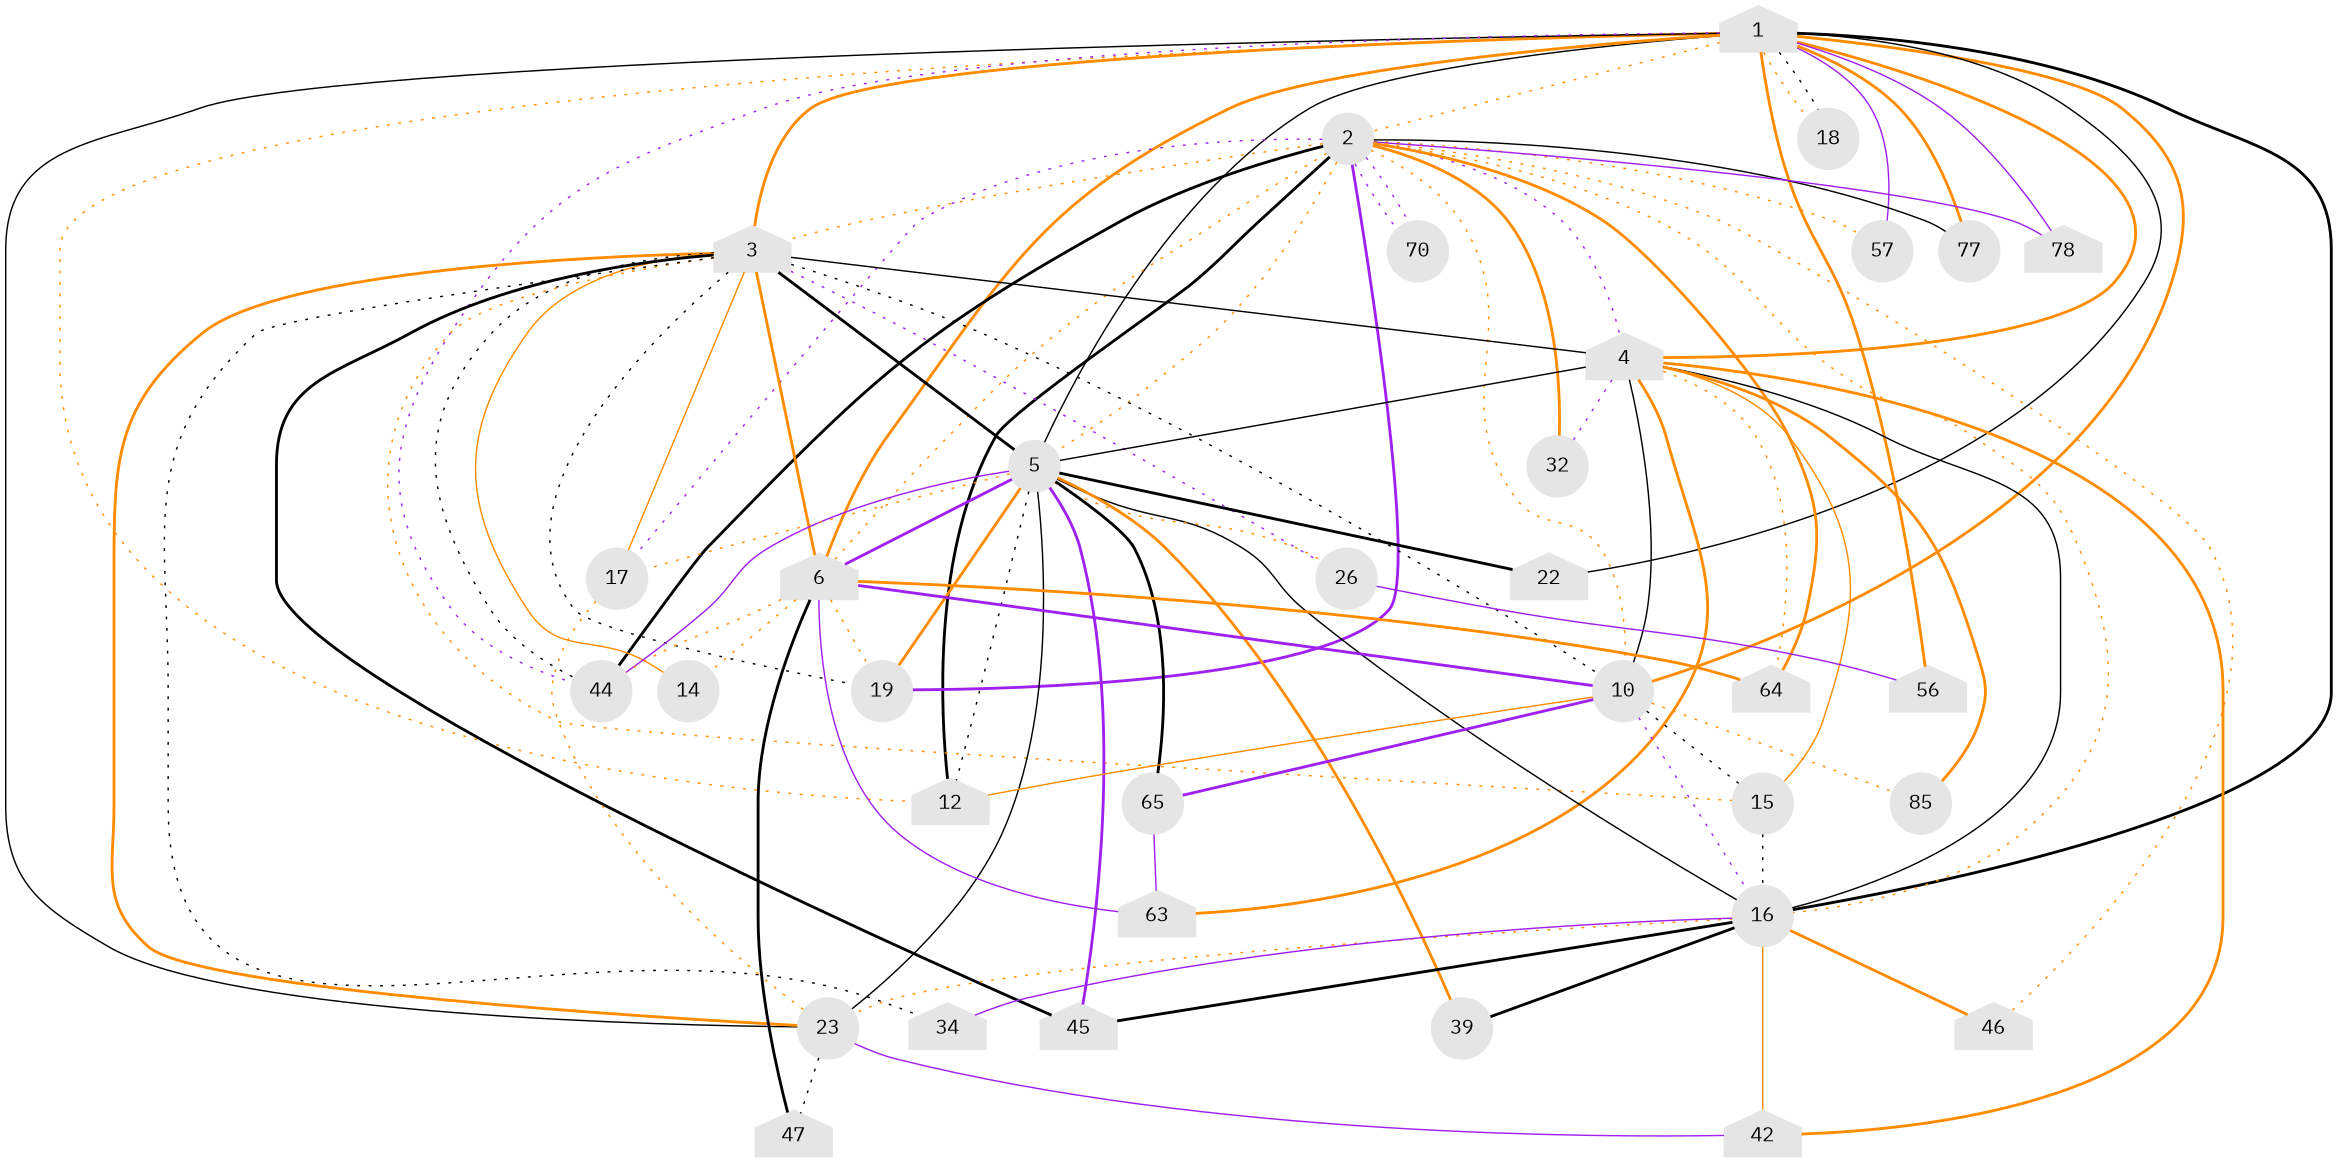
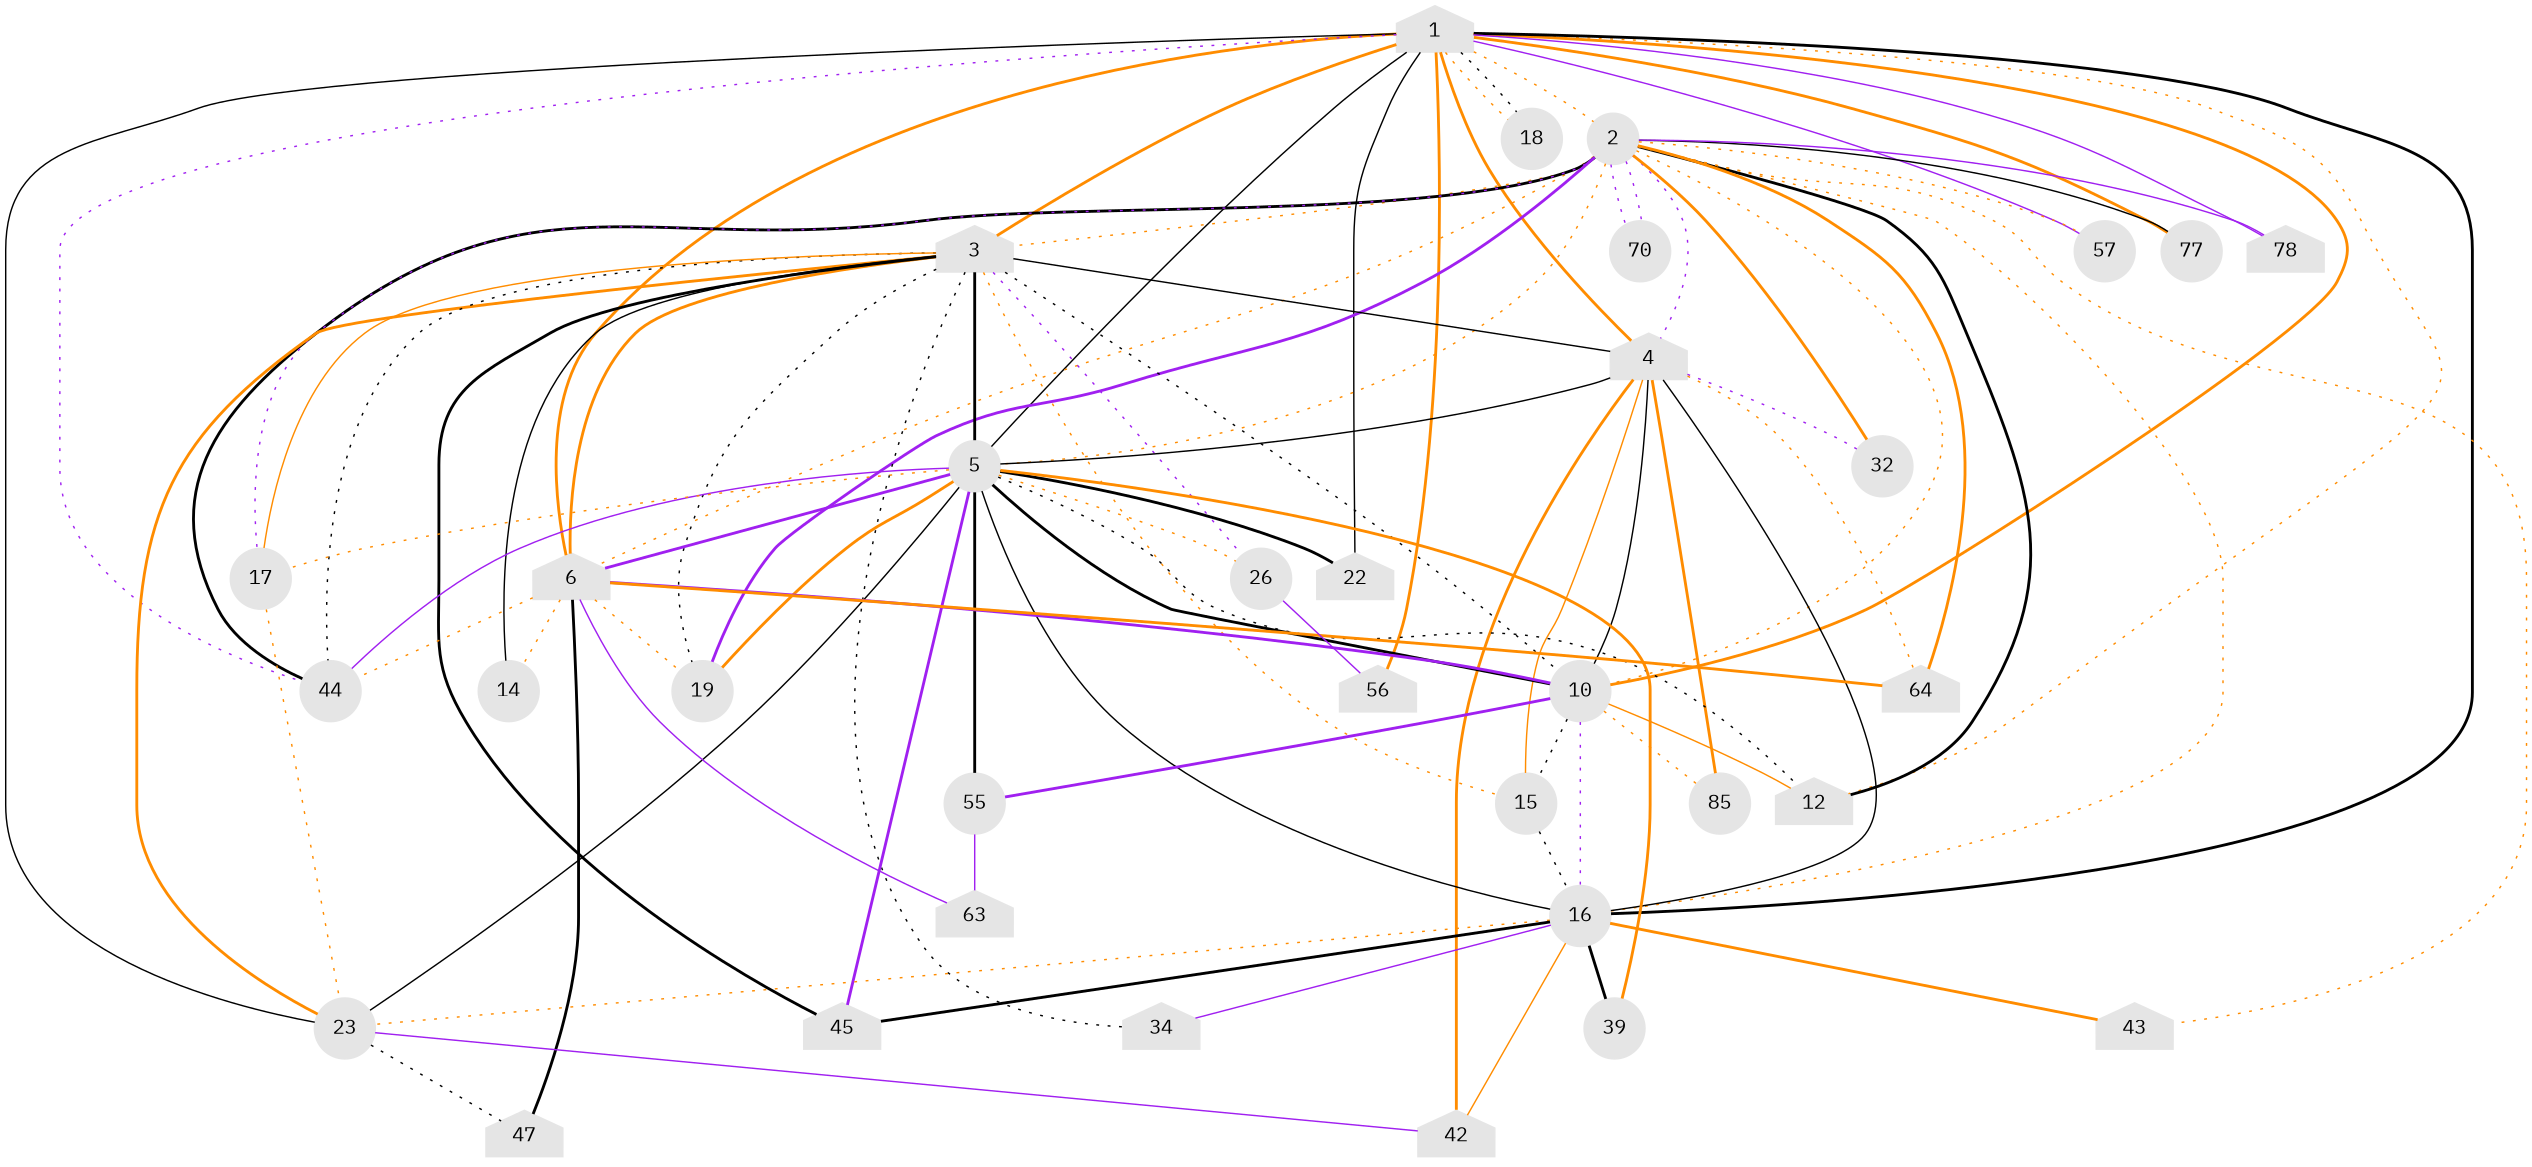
edge "3" -- "14": color darkorange -> black
edge "5" -- "10": added
edge "4" -- "63": removed
node "65": label "65" -> "55"
node "46": label "46" -> "43"
